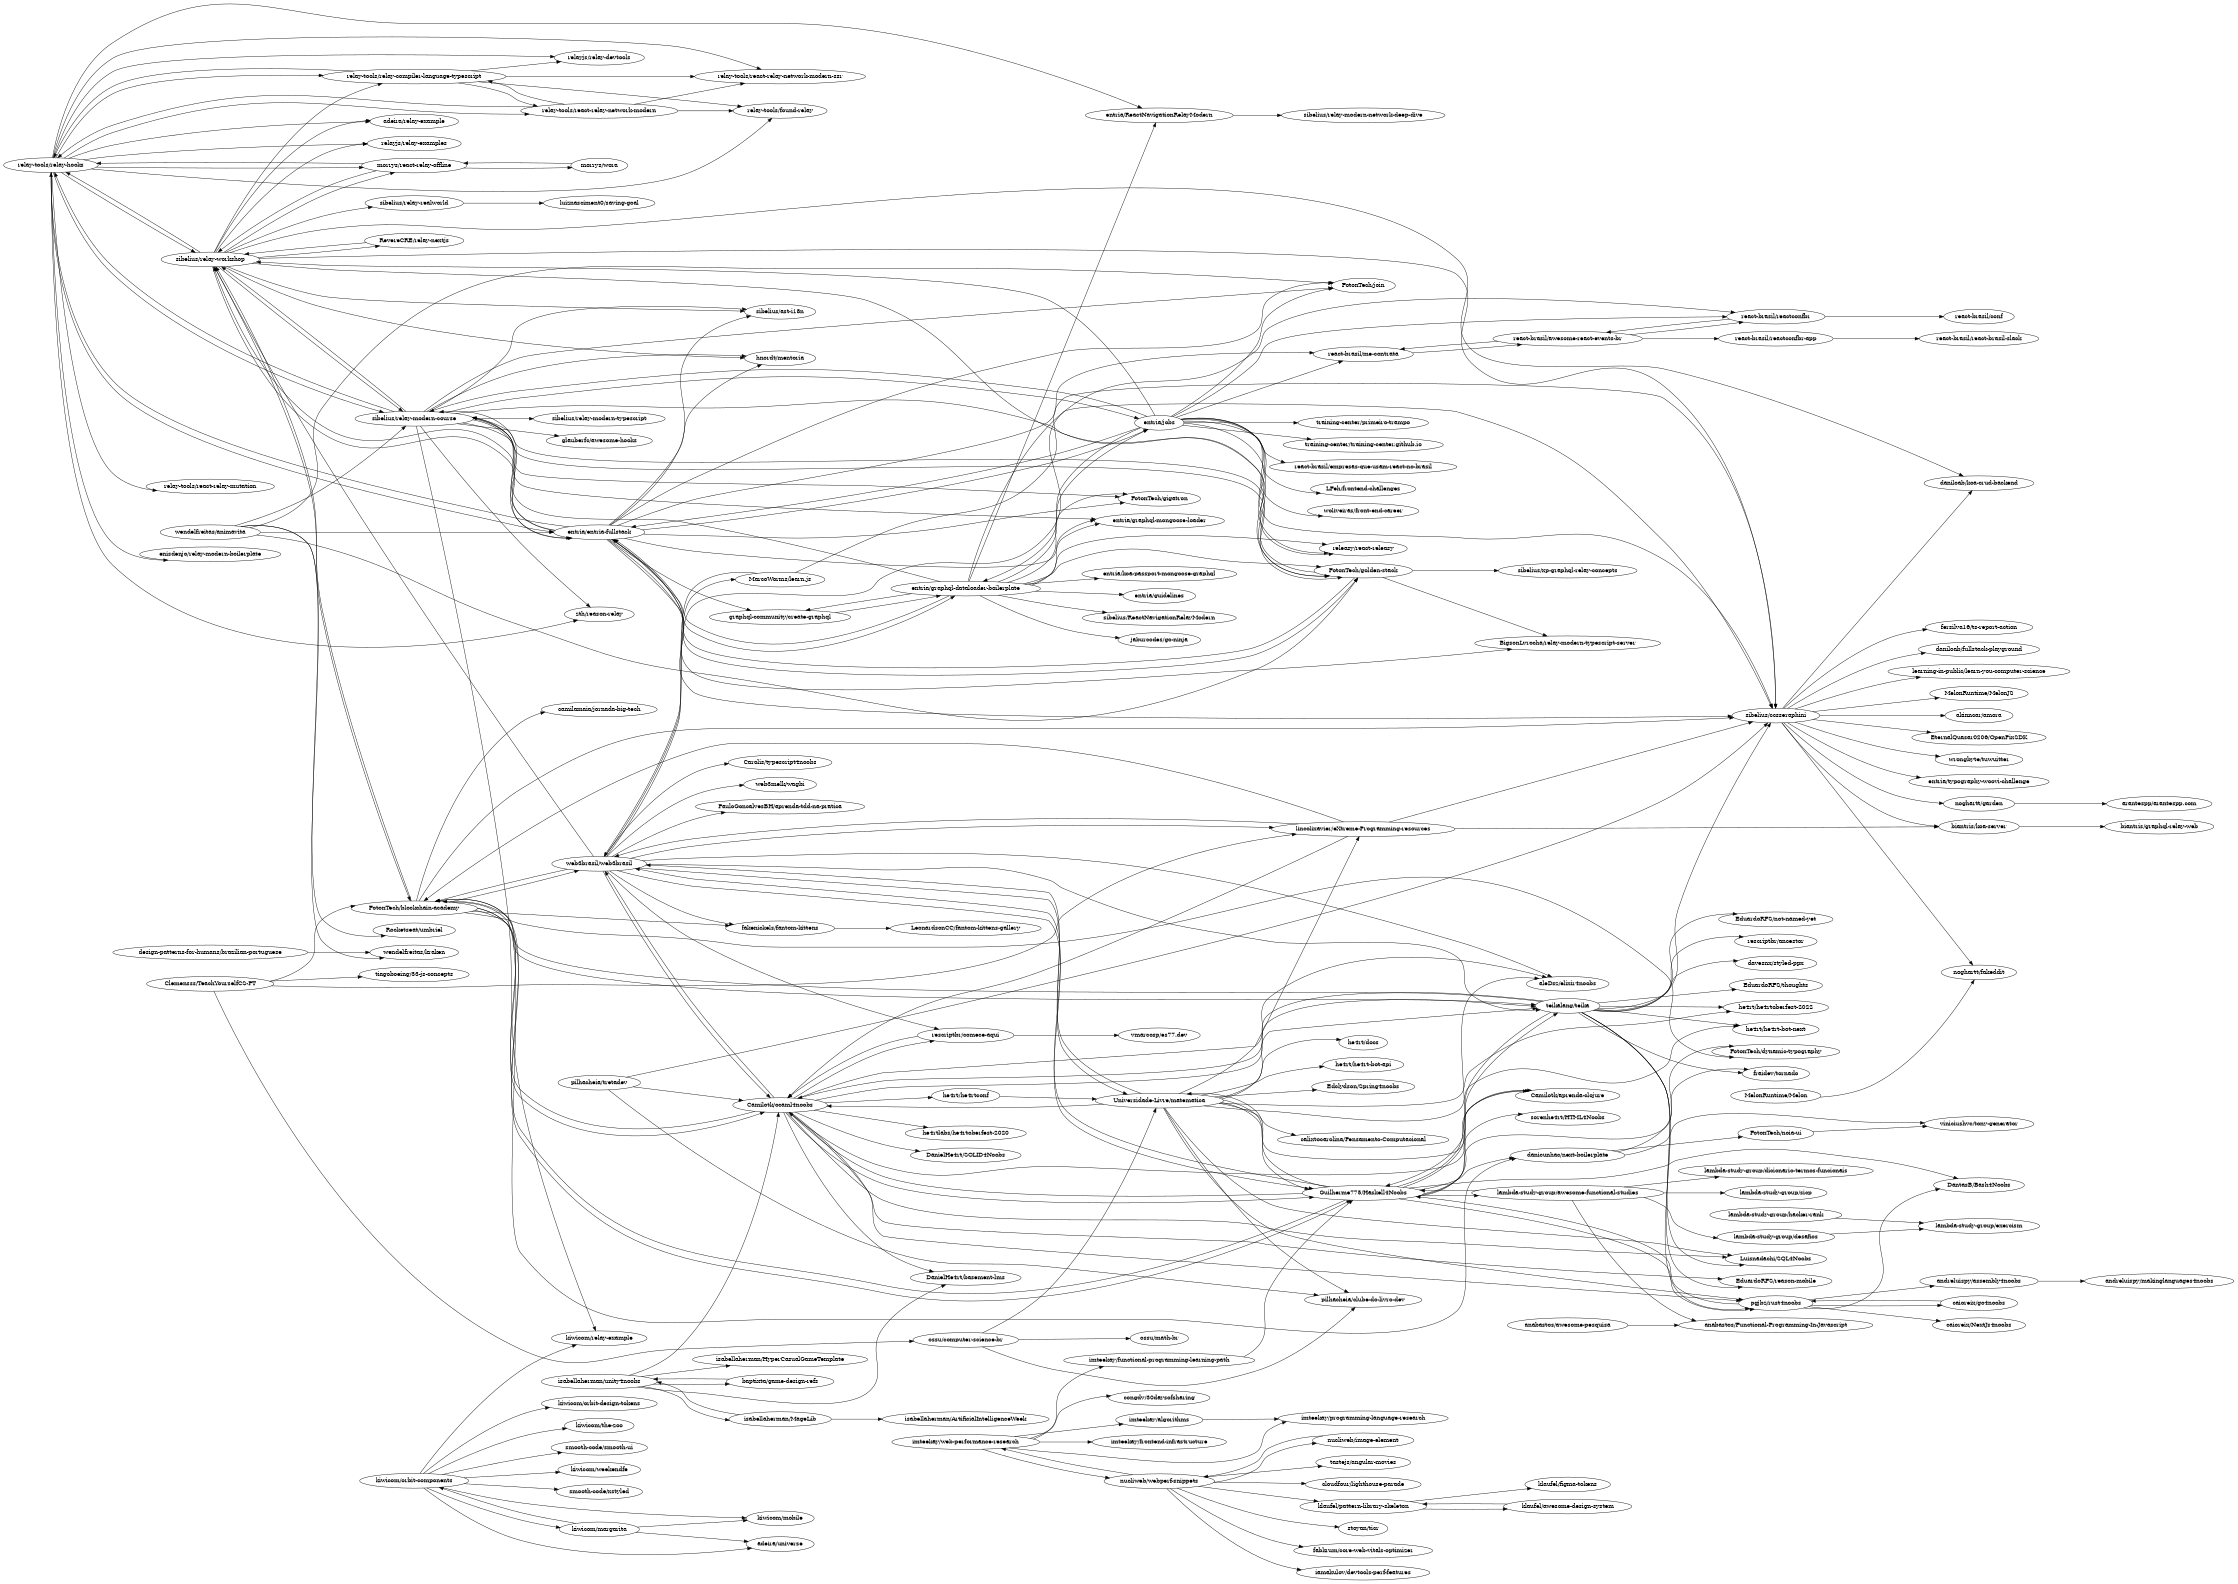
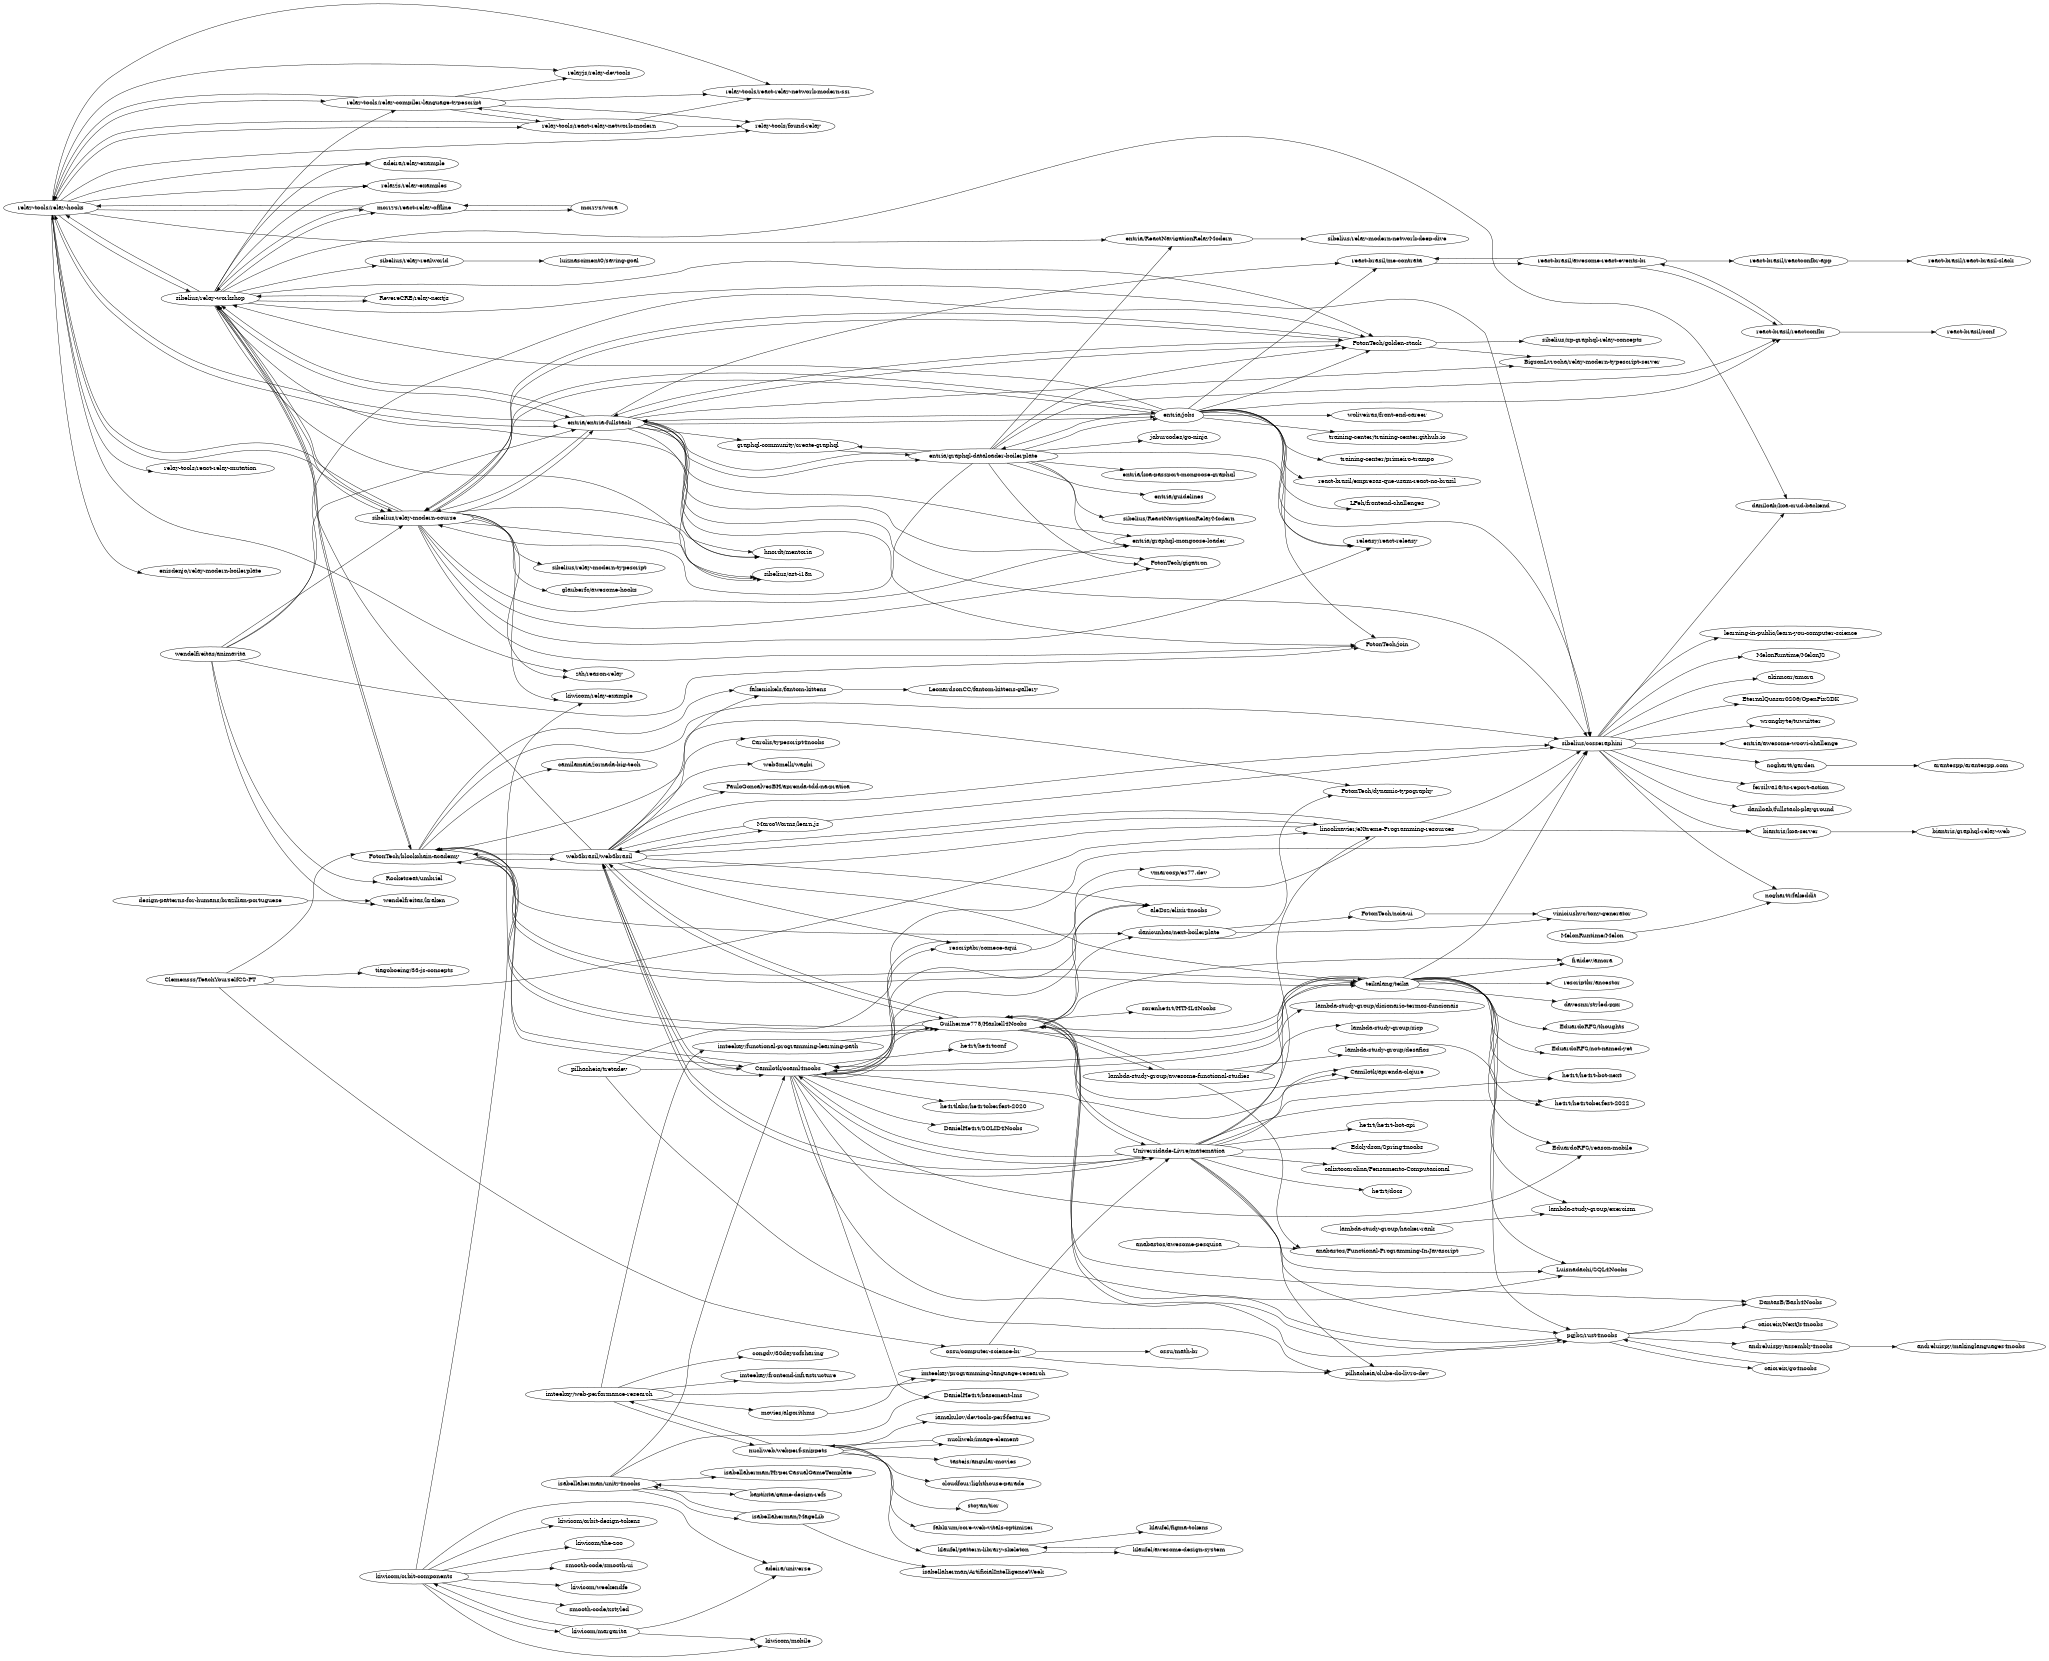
node "entria/typography-woovi-challenge": label "entria/typography-woovi-challenge" -> "entria/awesome-woovi-challenge"
node "fraidev/tornado": label "fraidev/tornado" -> "fraidev/amora"
edge "he4rt/he4rtconf" -> "Universidade-Livre/matematica": now "Camilotk/ocaml4noobs" -> "Universidade-Livre/matematica"
node "imteekay/algorithms": label "imteekay/algorithms" -> "movies/algorithms"
